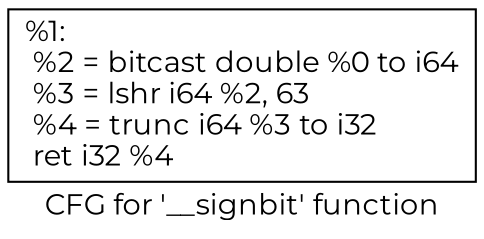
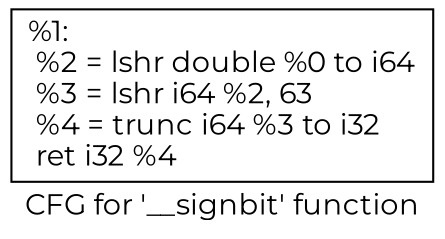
node "%1:": text "%2 = bitcast double %0 to i64" -> "%2 = lshr double %0 to i64"
